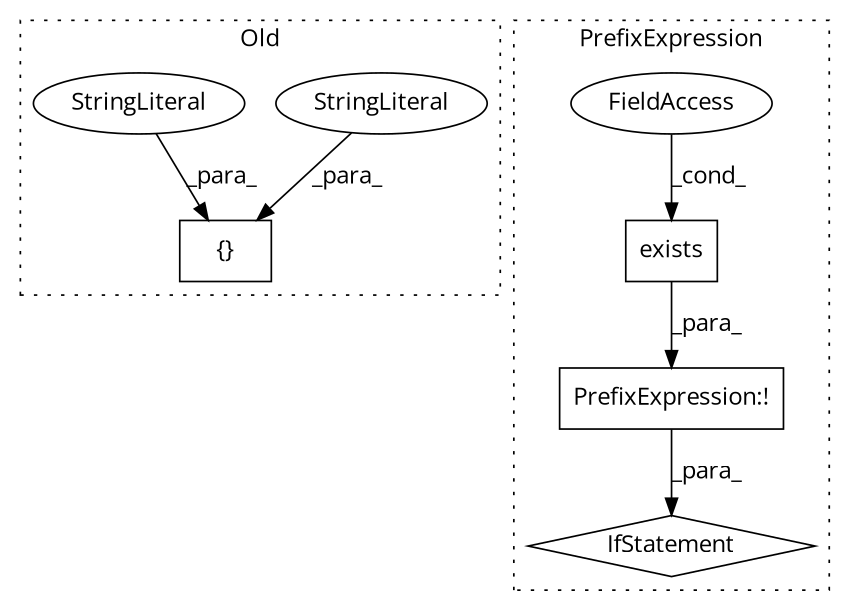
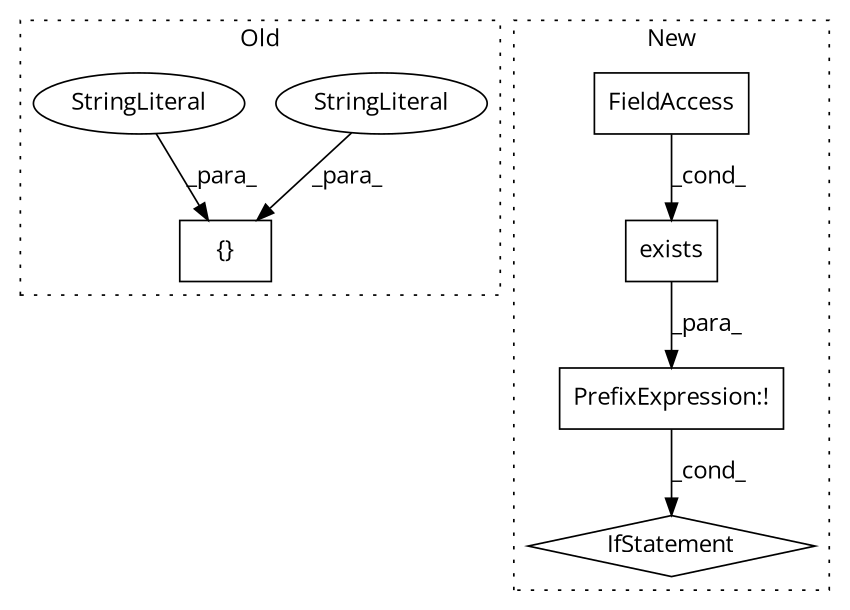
cluster "PrefixExpression": label "PrefixExpression" -> "New"
node "FieldAccess": shape ellipse -> box
edge "PrefixExpression:!" -> "IfStatement": label "_para_" -> "_cond_"
